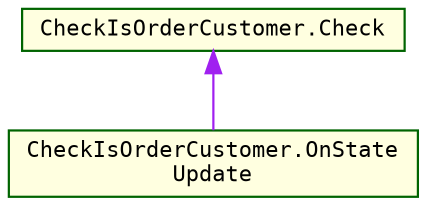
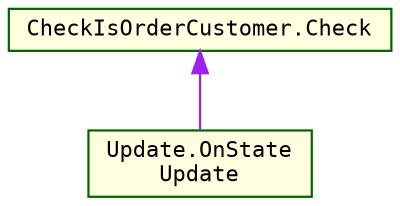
node "CheckIsOrderCustomer.OnState Update": label "CheckIsOrderCustomer.OnState Update" -> "Update.OnState Update"
